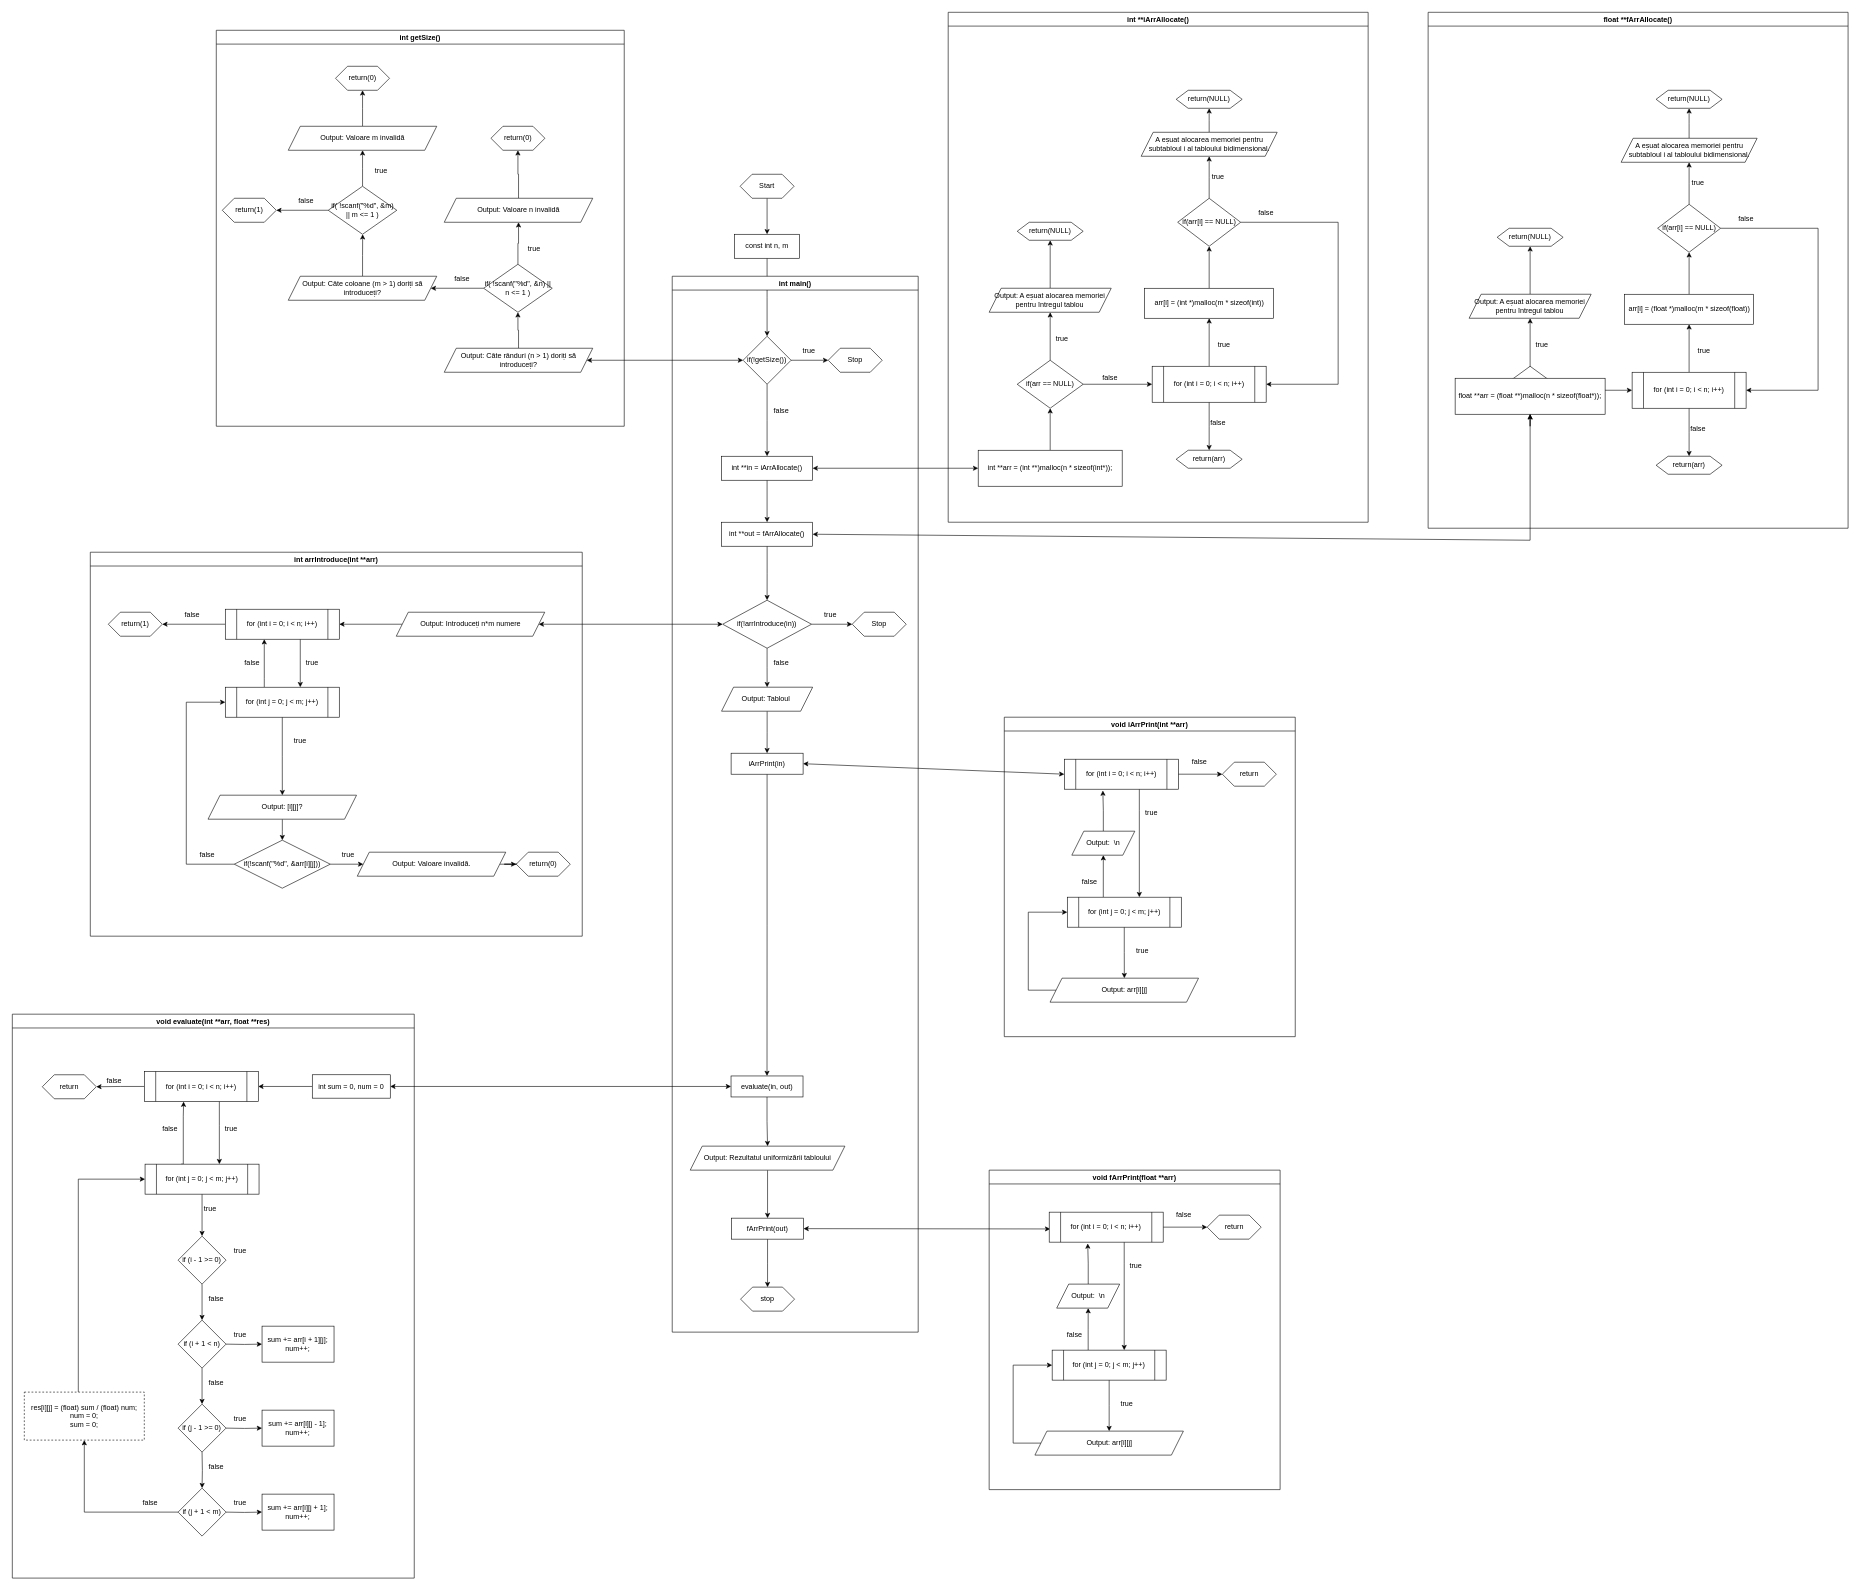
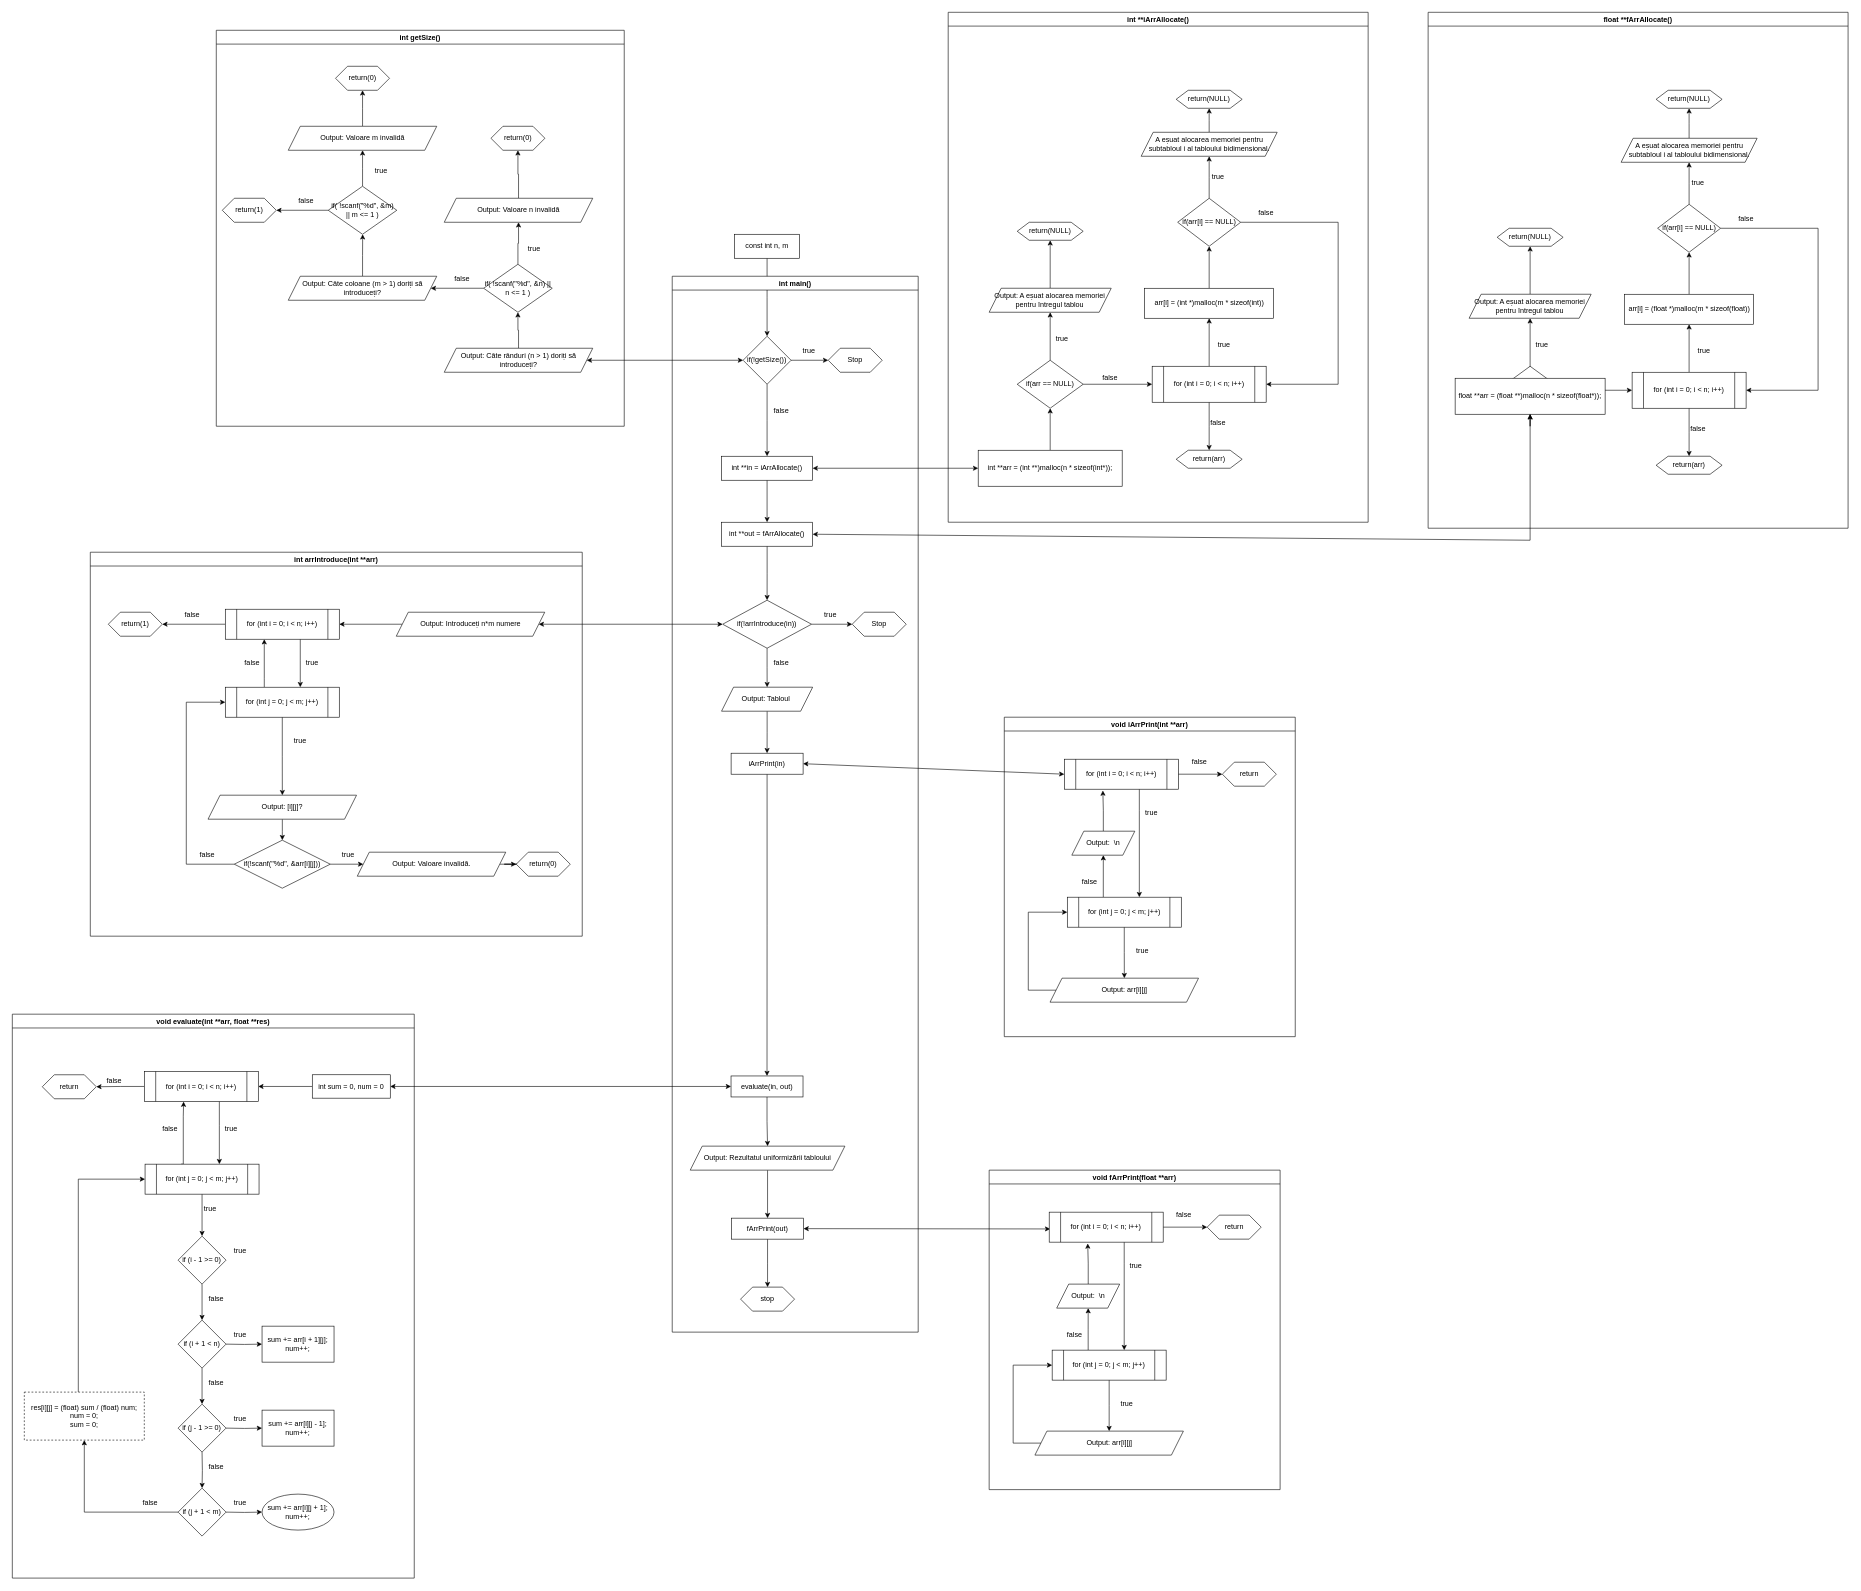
node "Start": removed
edge "Start" -> "const int n, m": removed
node "sum += arr[i][j + 1]; num++;": shape rectangle -> ellipse
